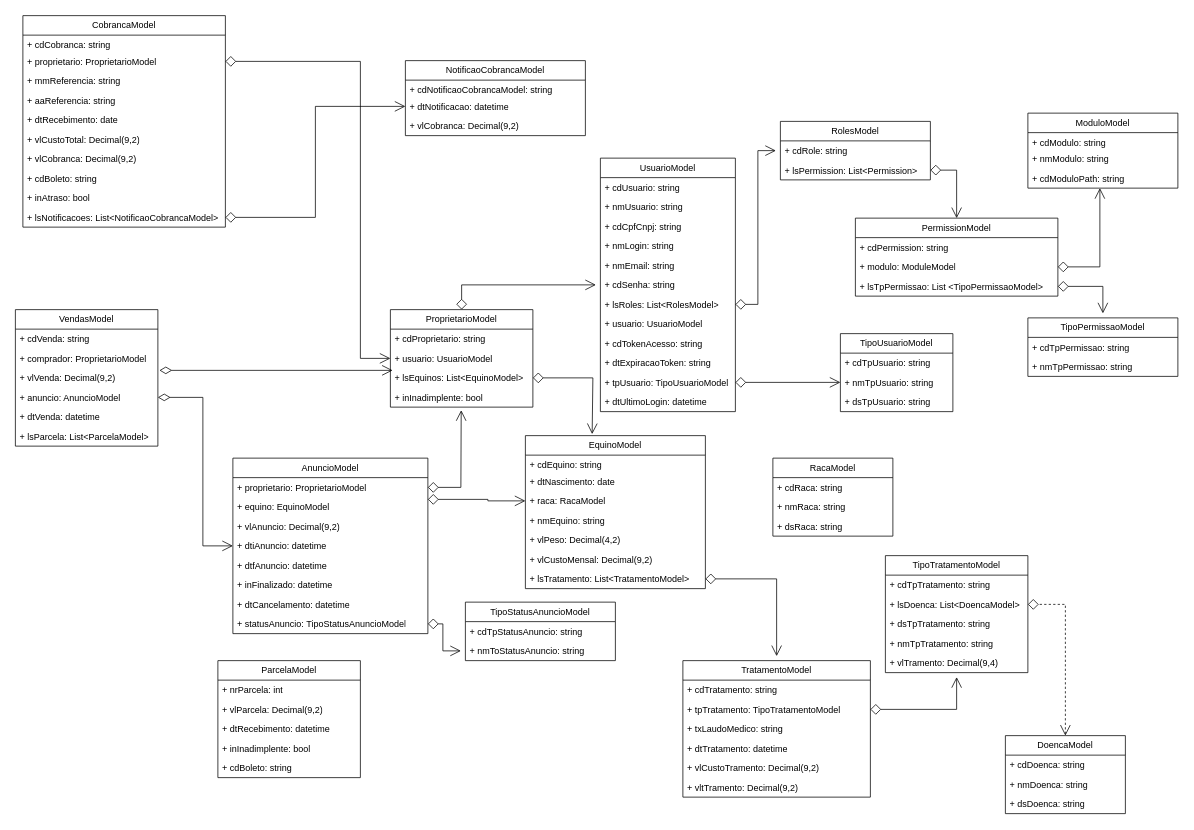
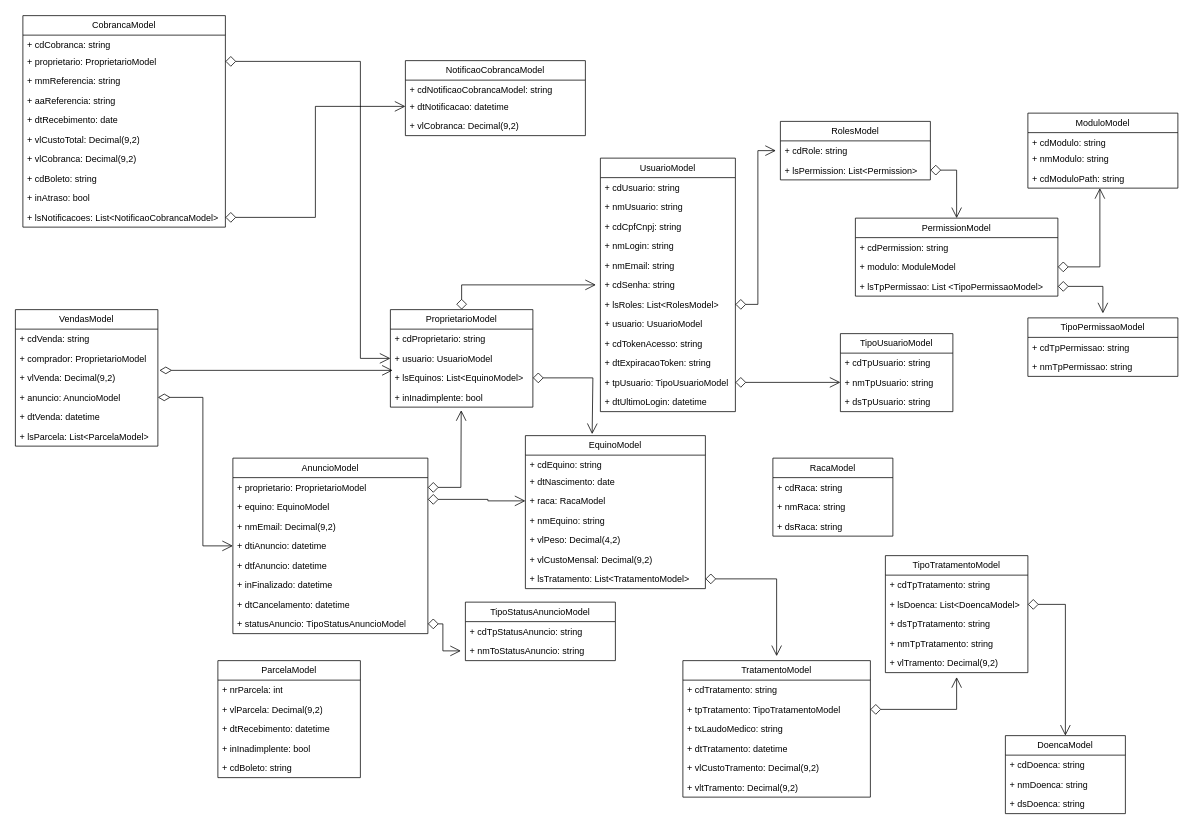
node "+ vlAnuncio: Decimal(9,2)": label "+ vlAnuncio: Decimal(9,2)" -> "+ nmEmail: Decimal(9,2)"
edge "+ lsDoenca: List<DoencaModel>" -- "DoencaModel": style dashed -> solid
node "+ vlTramento: Decimal(9,4)": label "+ vlTramento: Decimal(9,4)" -> "+ vlTramento: Decimal(9,2)"
